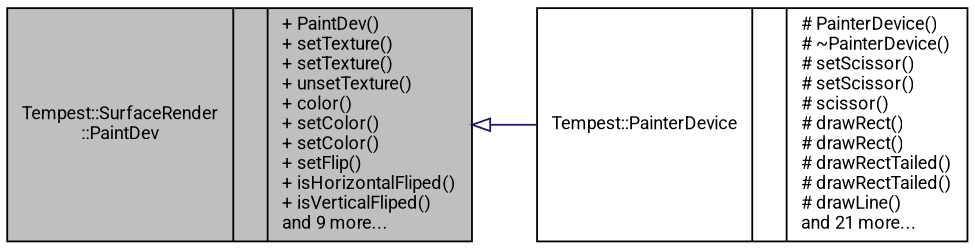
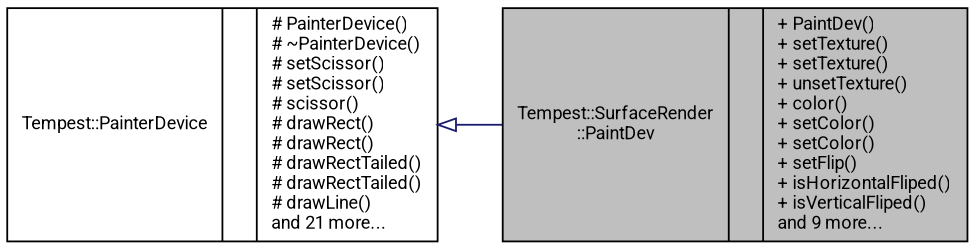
edge "Tempest::PainterDevice" -> "Tempest::SurfaceRender": reversed
